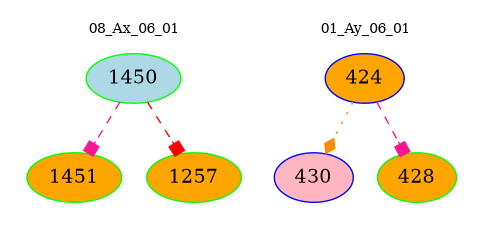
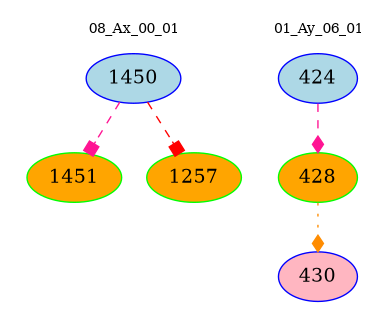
cluster "08_Ax_06_01": label "08_Ax_06_01" -> "08_Ax_00_01"
node "1450": color green -> blue
node "424": fillcolor orange -> lightblue
edge "424" -> "430": now "428" -> "430"
edge "424" -> "428": arrowhead box -> diamond
